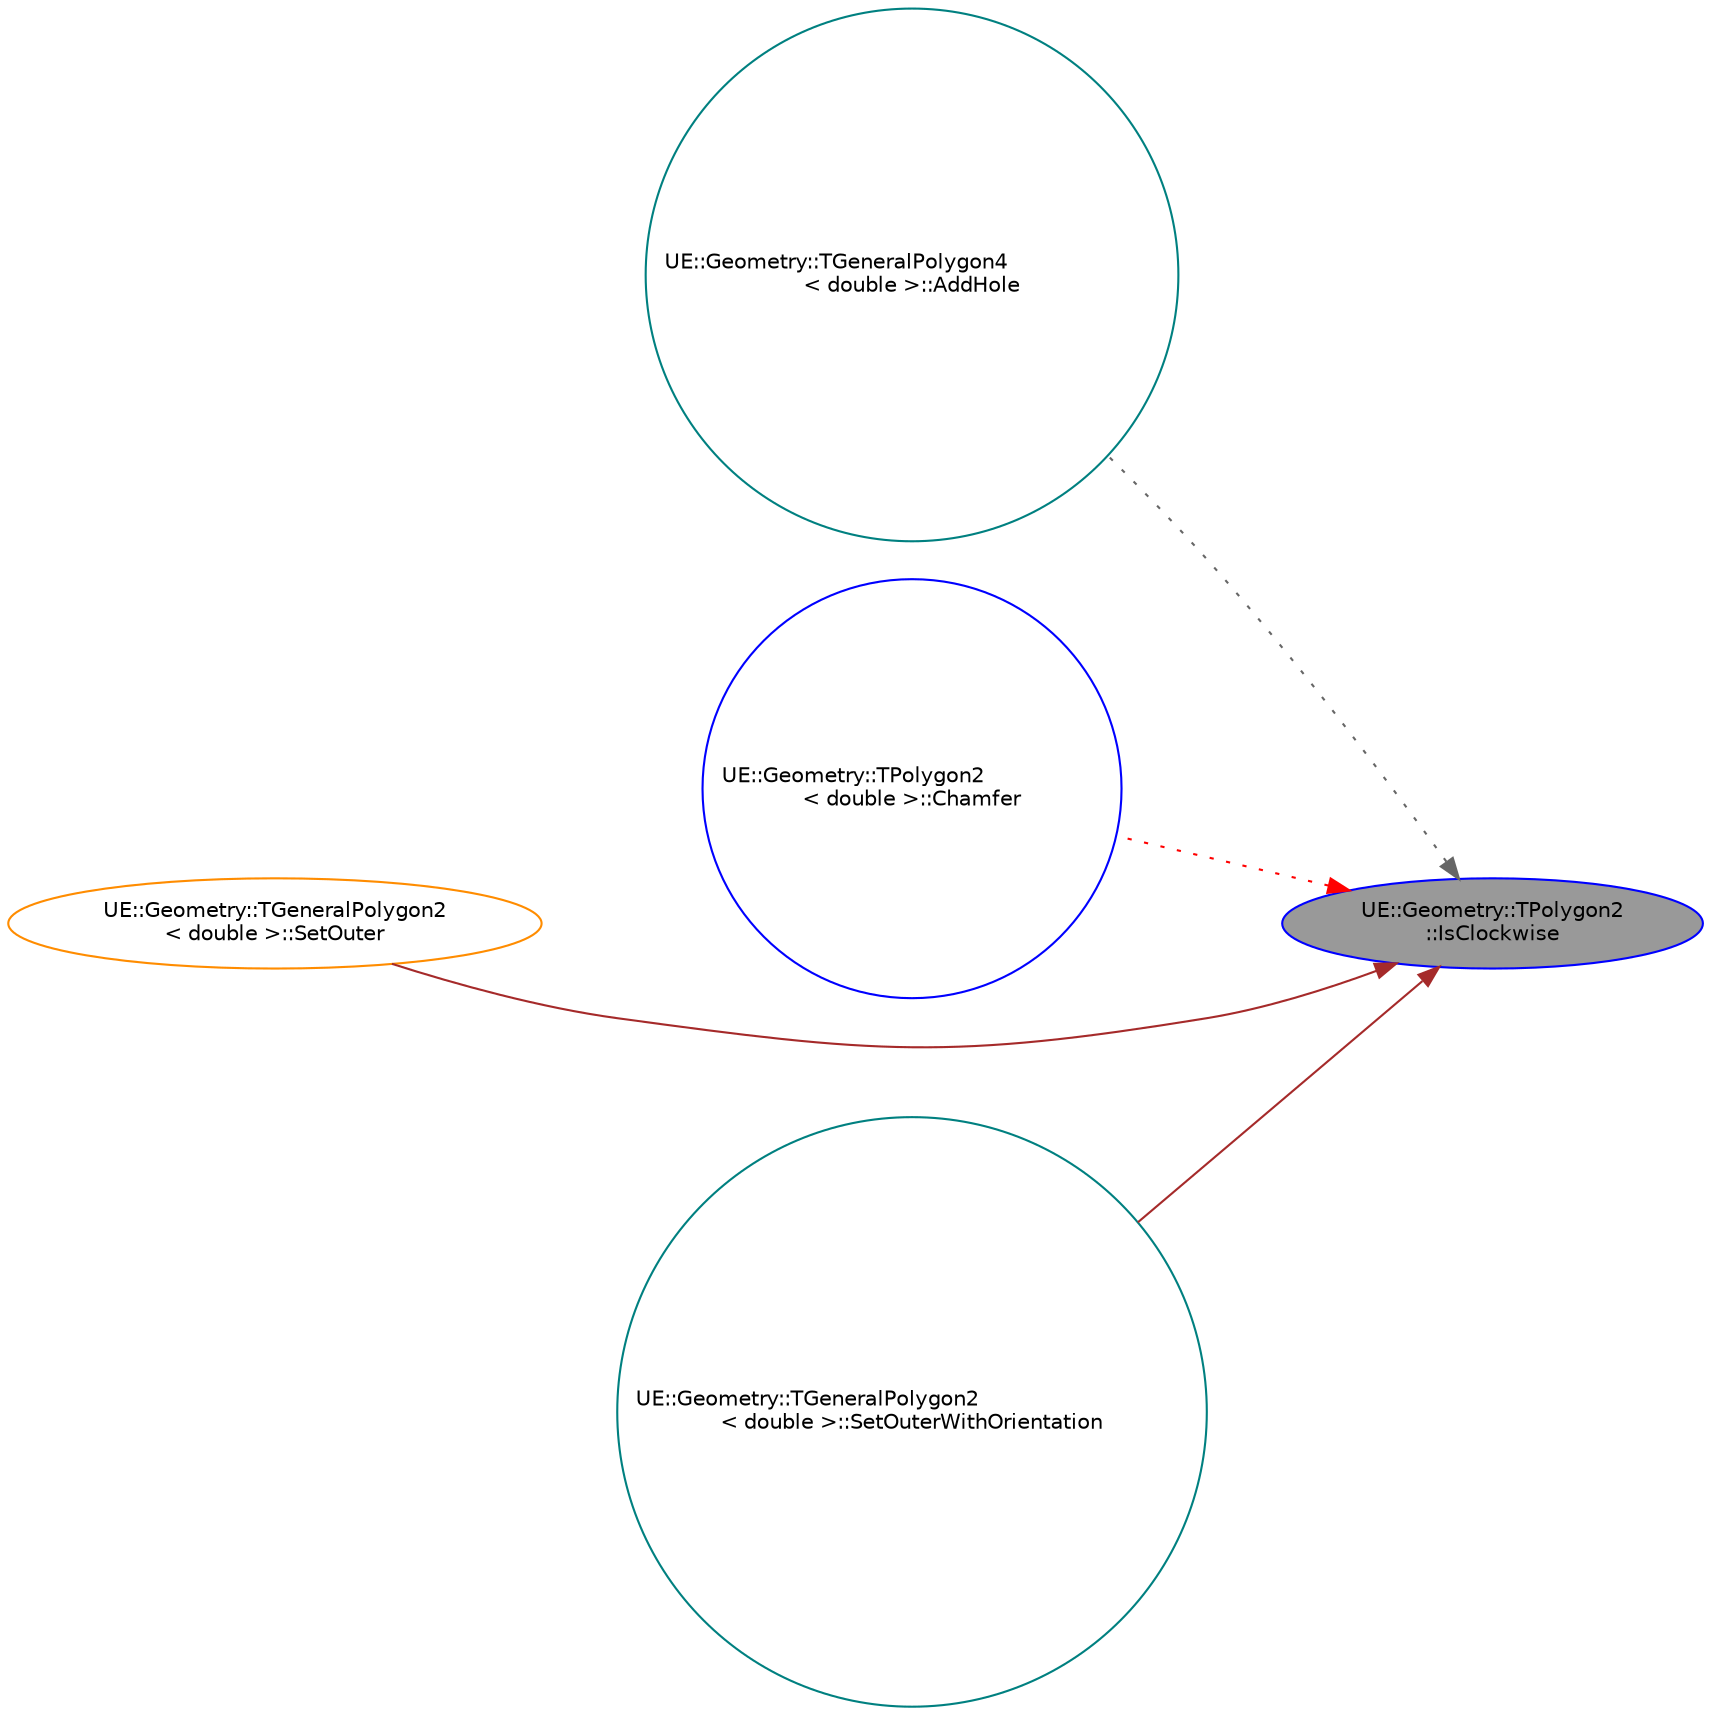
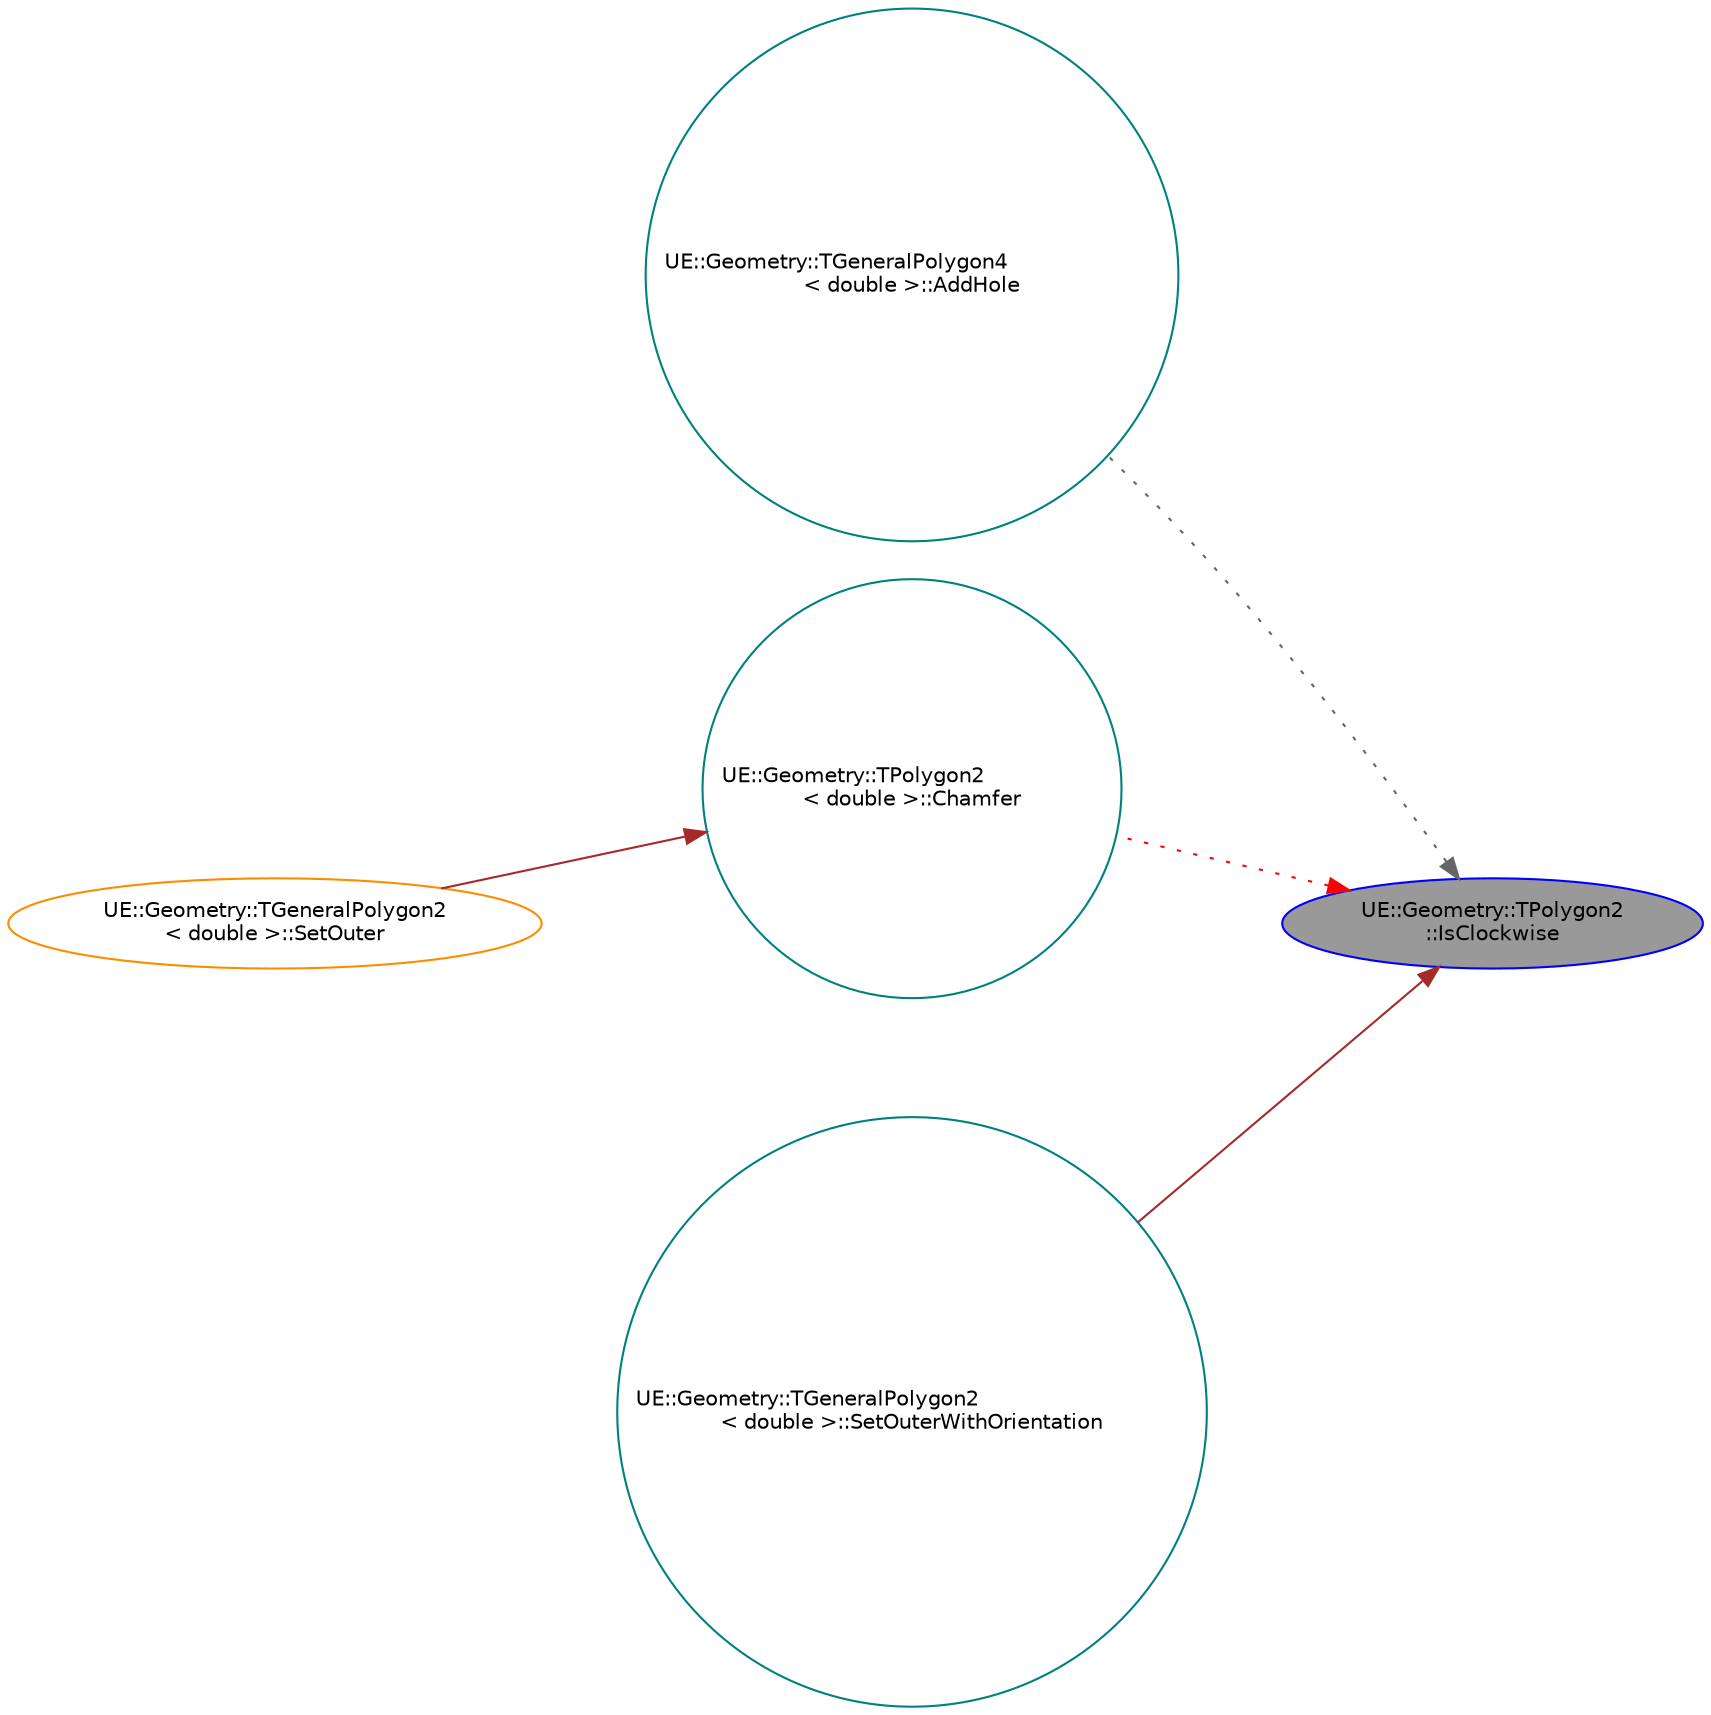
node "UE::Geometry::TPolygon2 < double >::Chamfer": color blue -> teal
edge "UE::Geometry::TGeneralPolygon2 < double >::SetOuter" -> "UE::Geometry::TPolygon2 ::IsClockwise": now "UE::Geometry::TGeneralPolygon2 < double >::SetOuter" -> "UE::Geometry::TPolygon2 < double >::Chamfer"
